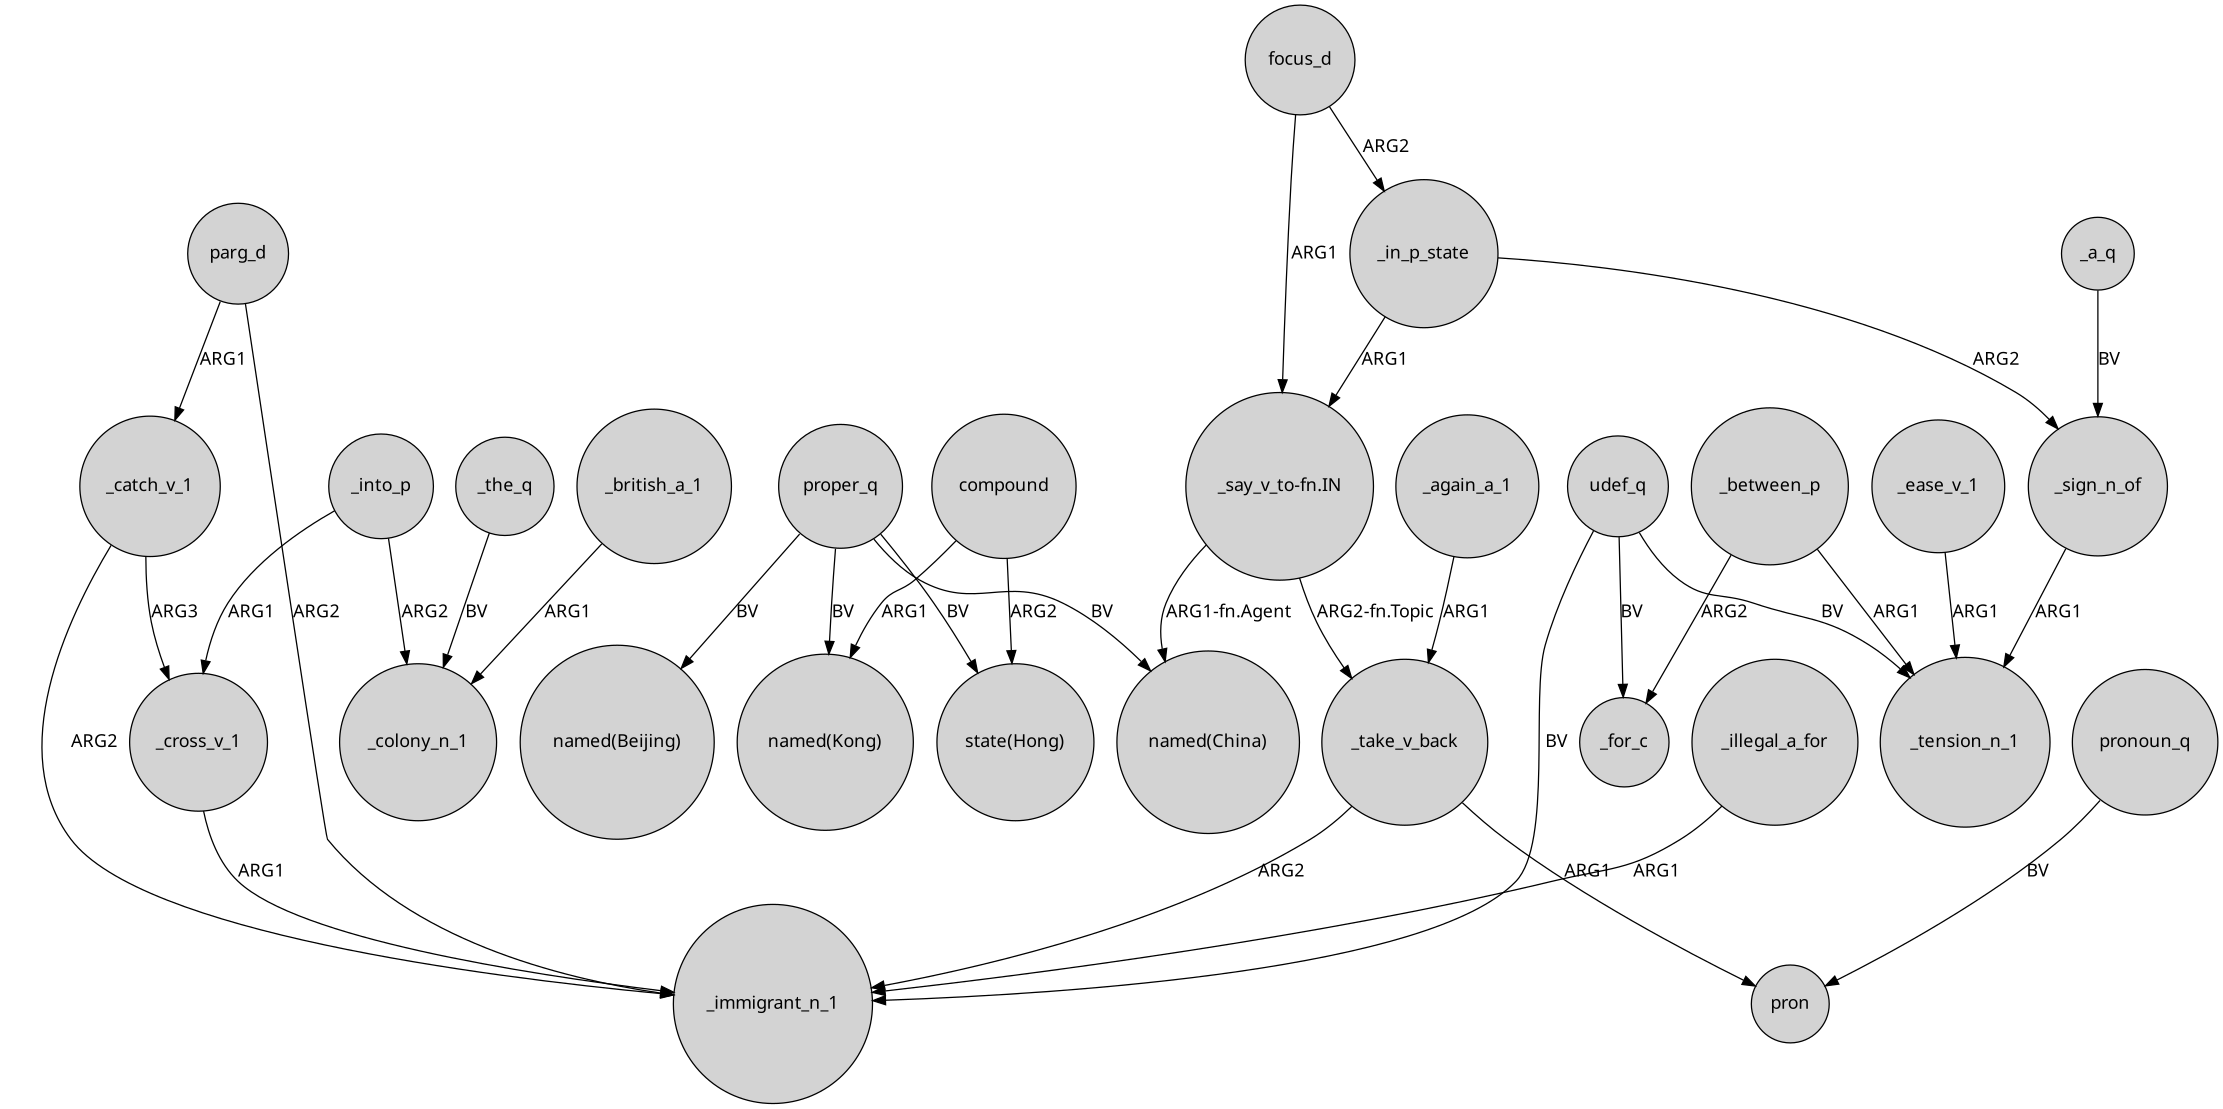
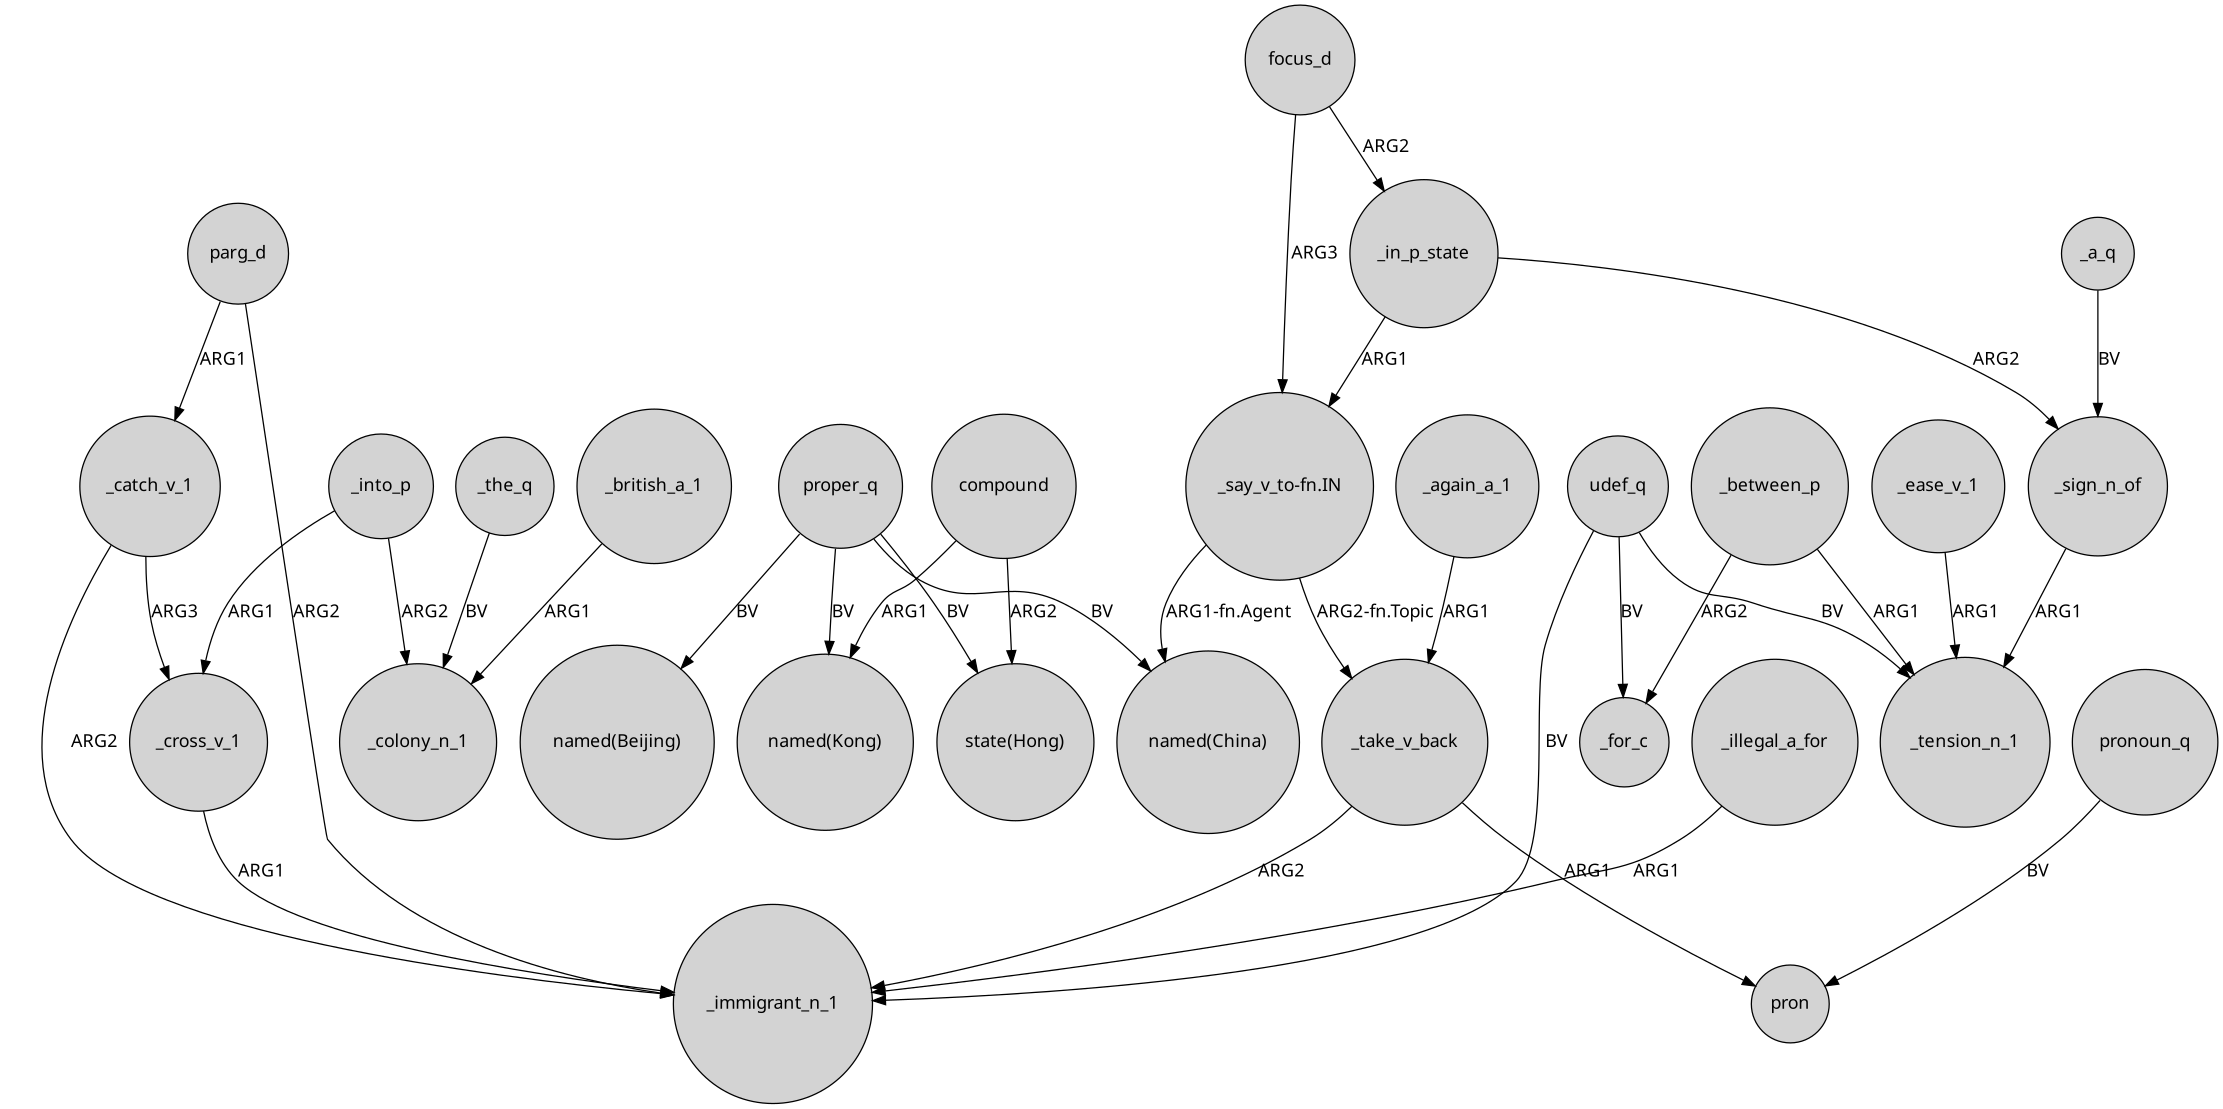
edge "focus_d" -> "_say_v_to-fn.IN": label "ARG1" -> "ARG3"
